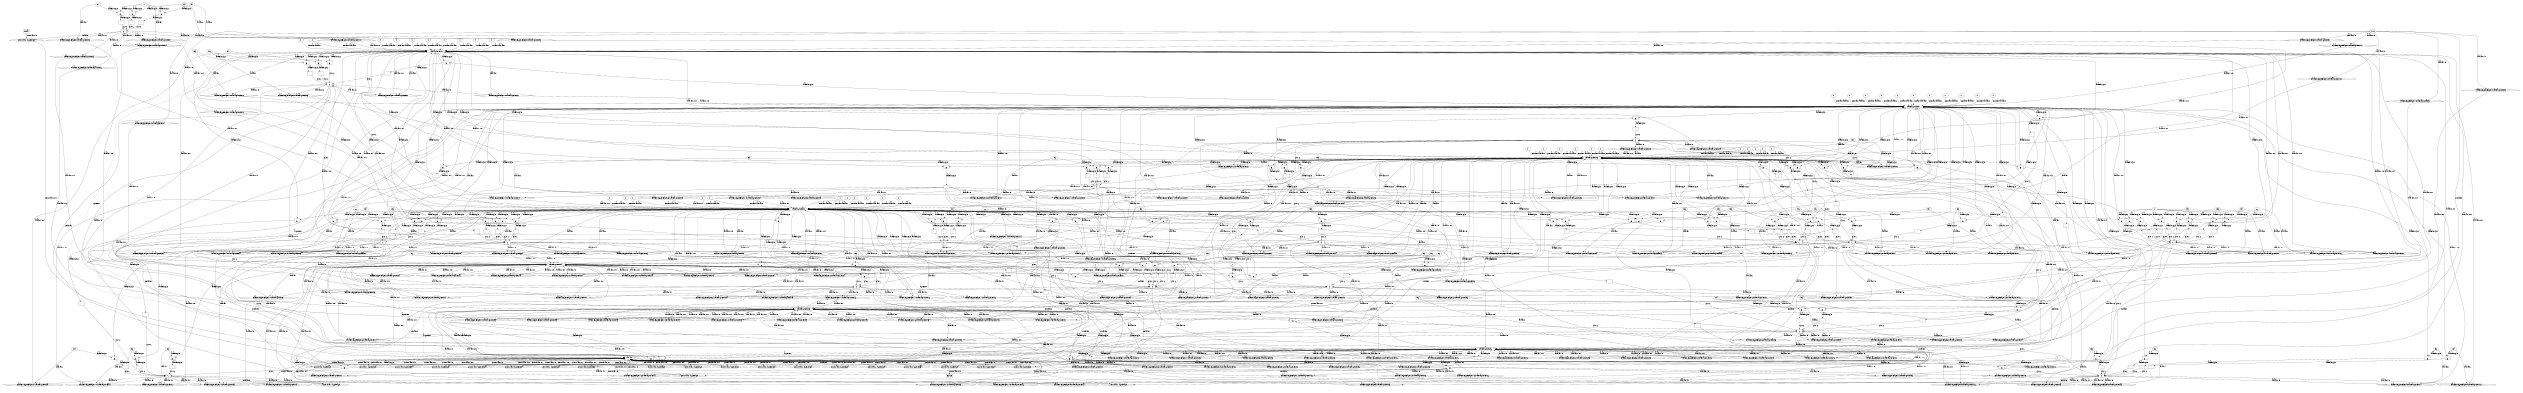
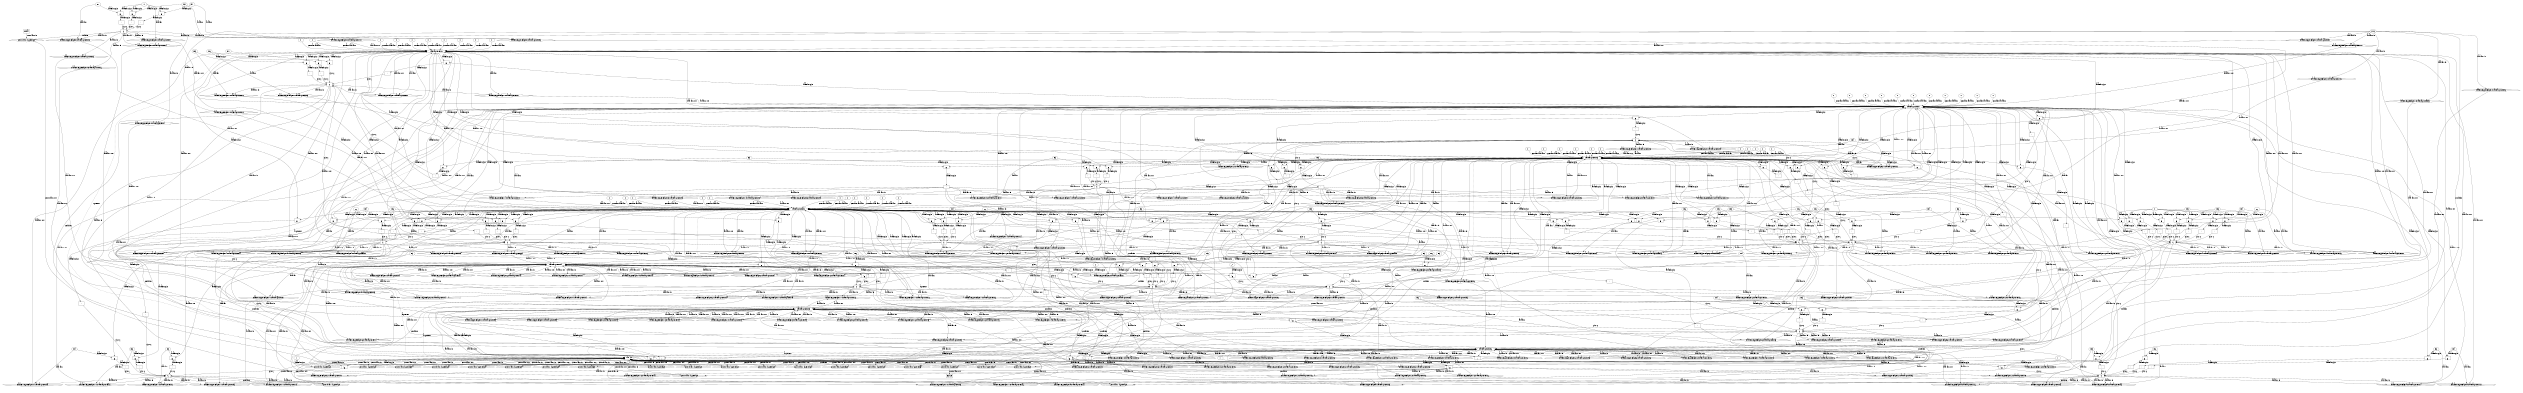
edge "DataFowHyperEdge_1_state_argument_4" -> "state_argument_4": label "data flow in" -> "data flow out"
node "DataFowHyperEdge_6_state_argument_2": label "DataFowHyperEdge_6_state_argument_2" -> "DataFowHyperEdge_6_state_state_2"
edge "state_argument_4" -> "DataFowHyperEdge_8_state_argument_4": now "state_argument_4" -> "DataFowHyperEdge_2_state_argument_1"
